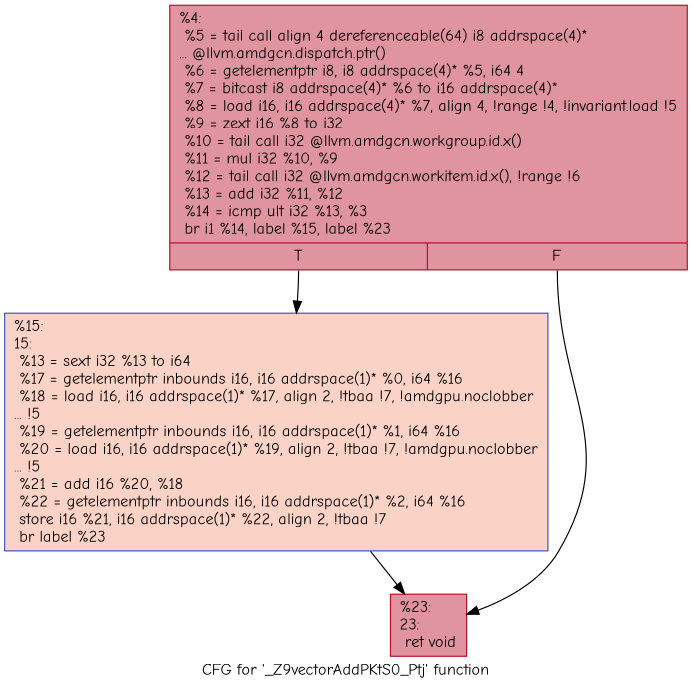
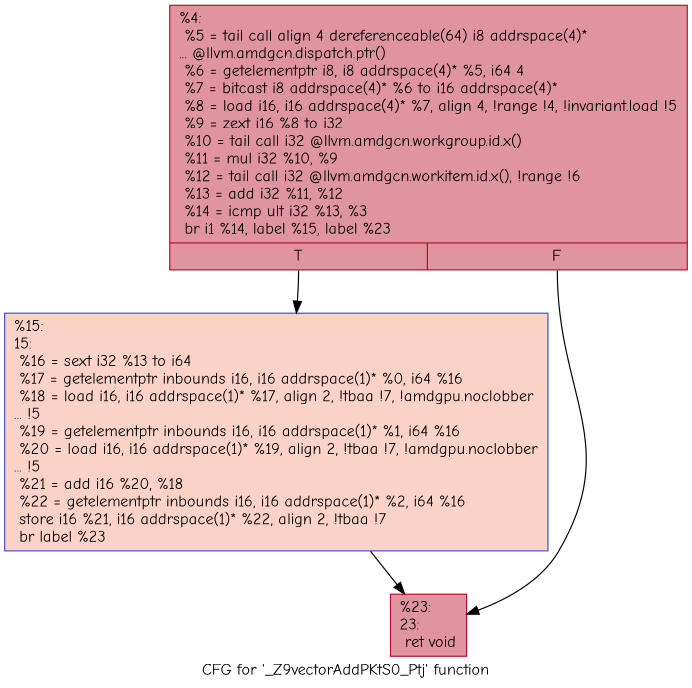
node "%15:": text "%13 = sext i32 %13 to i64" -> "%16 = sext i32 %13 to i64"
